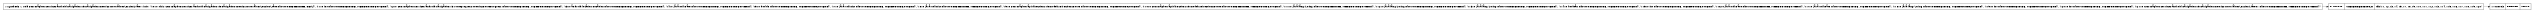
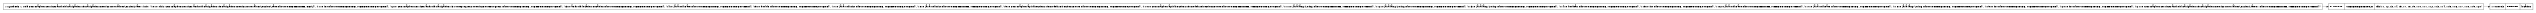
node "1: 0x0003": text "return" -> "location"
